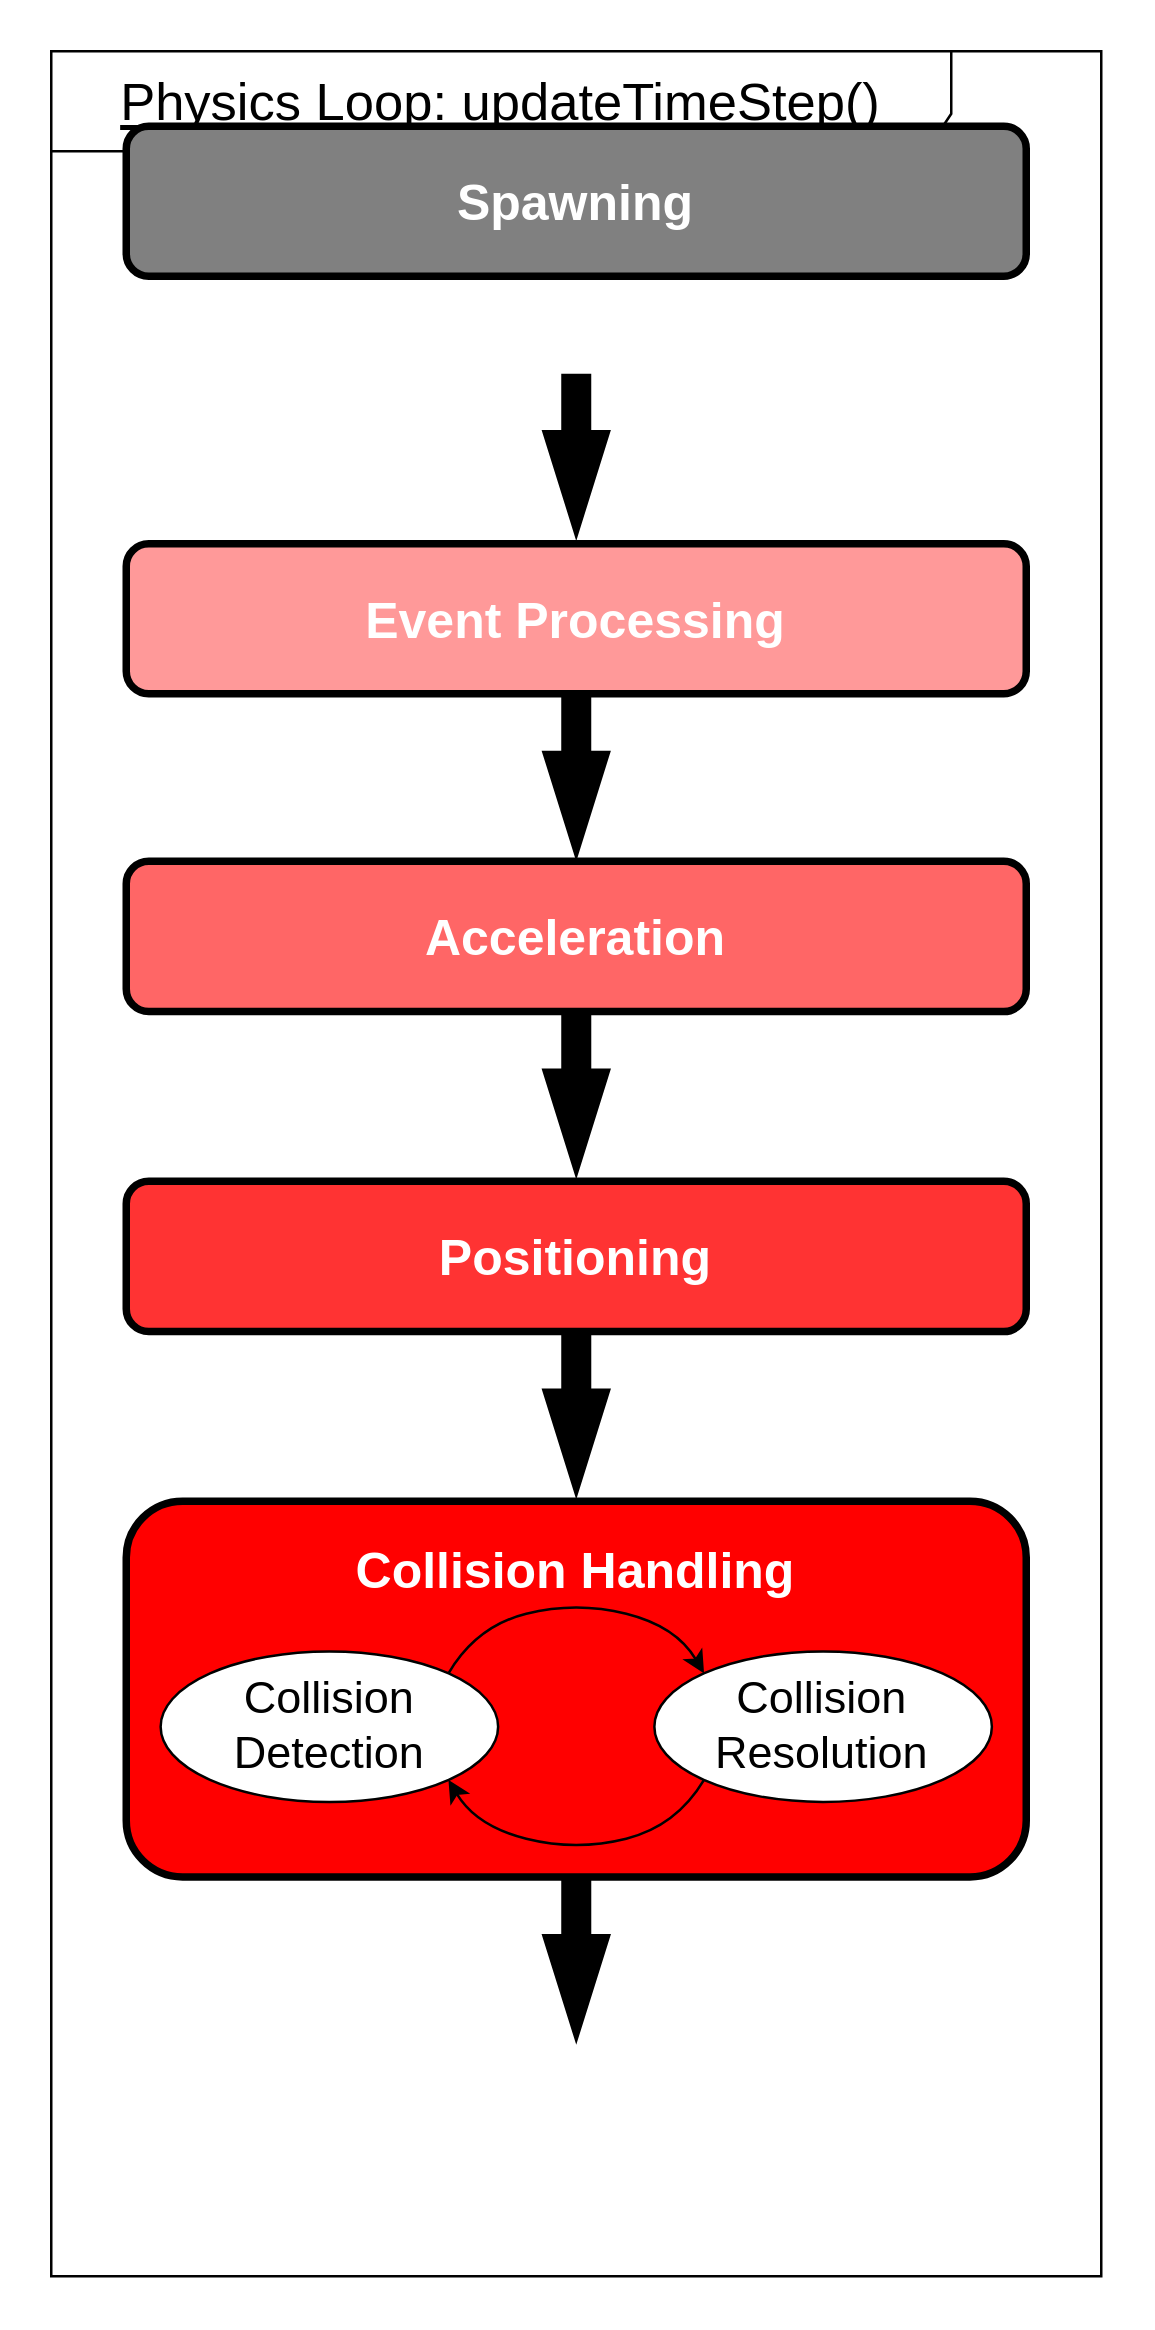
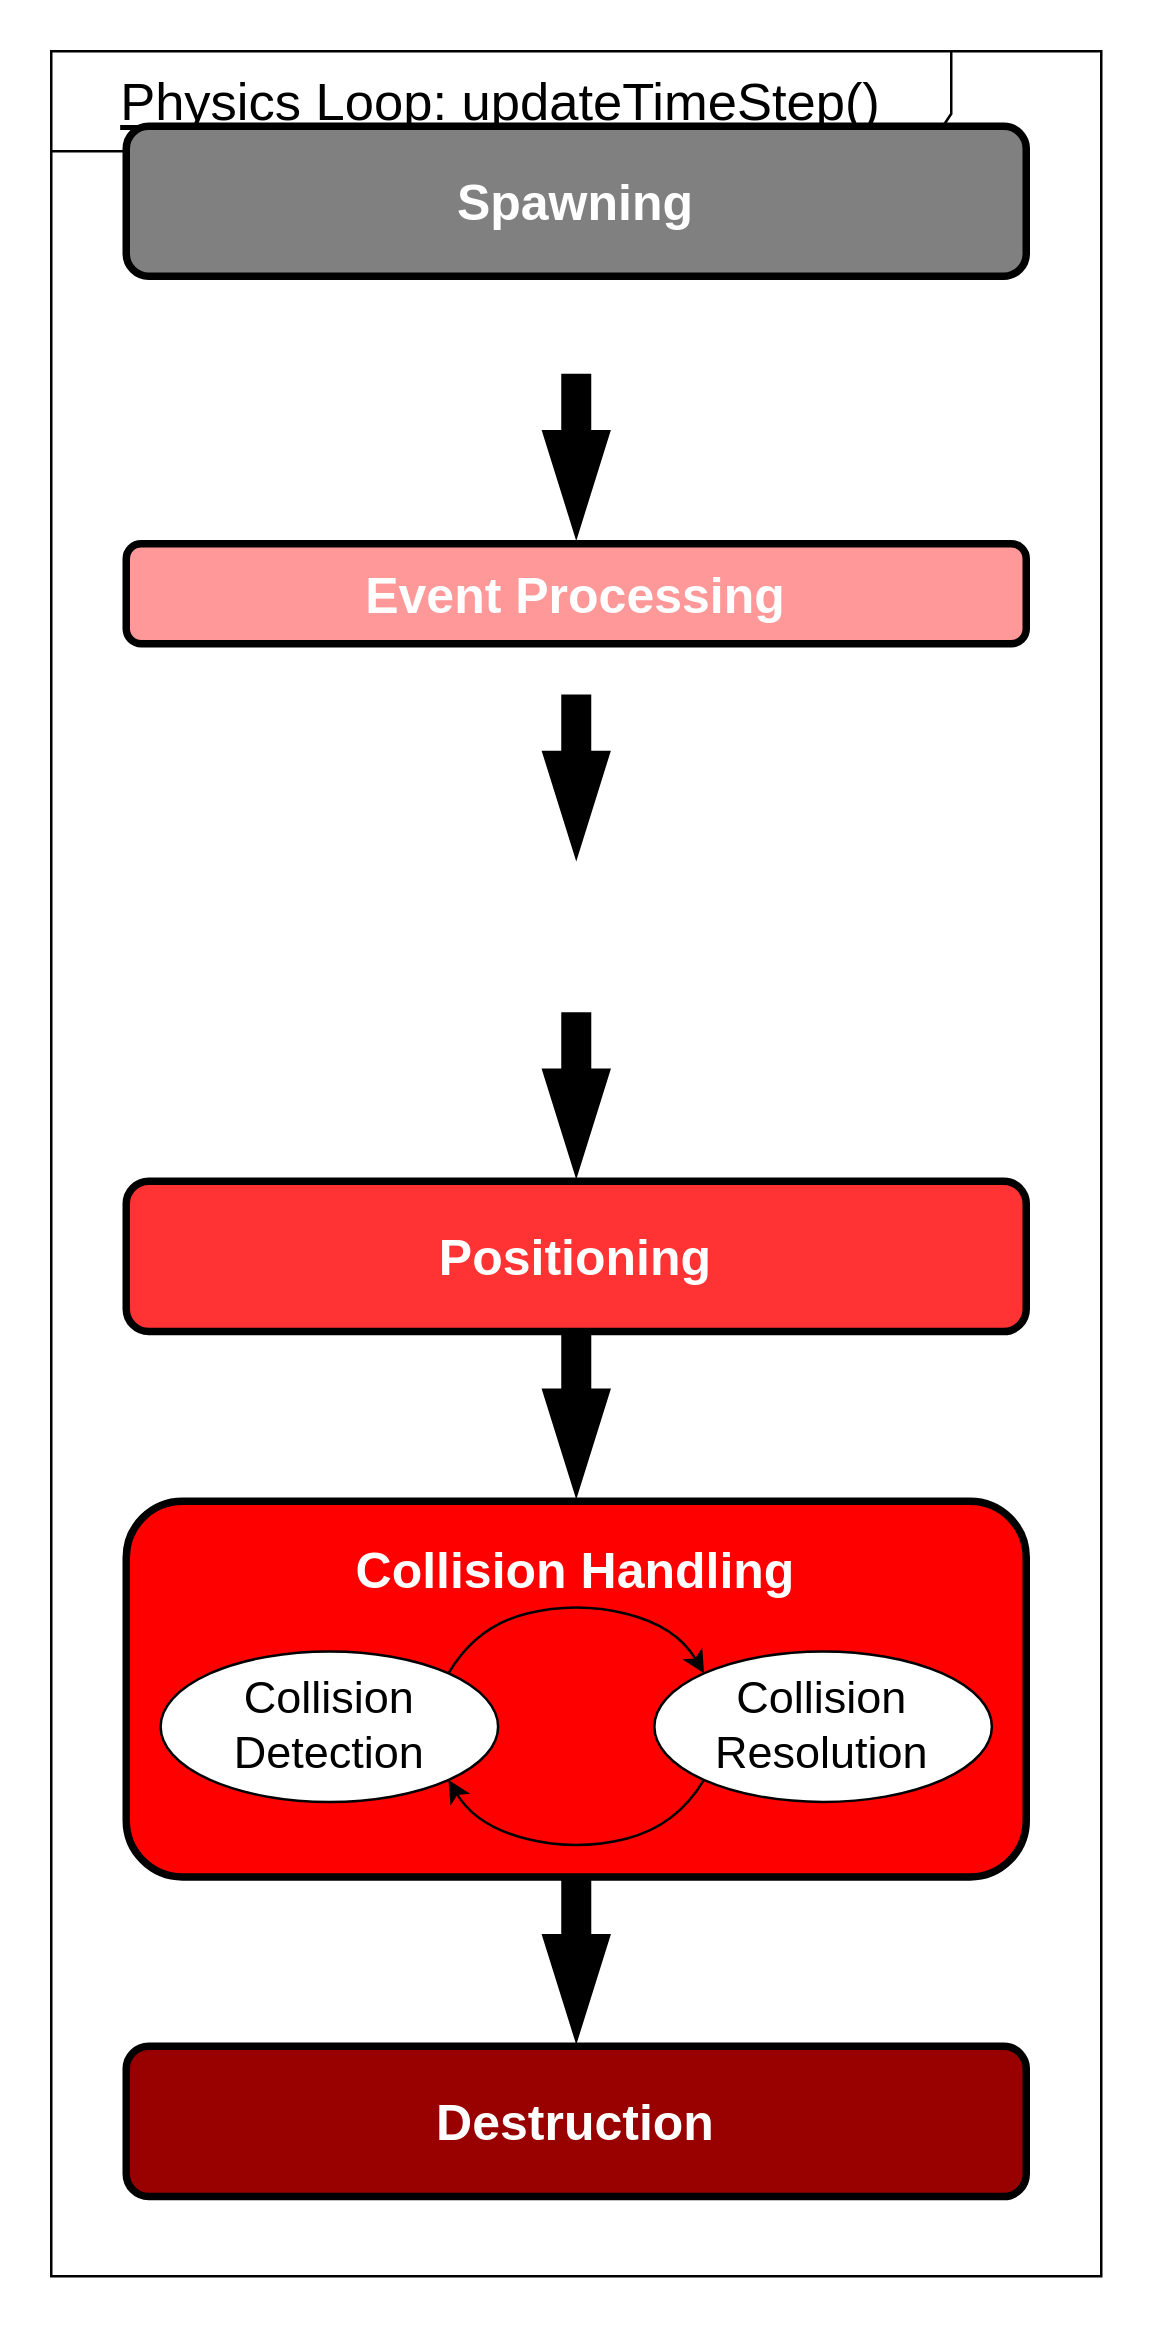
node "Event Processing": size 900x150 -> 900x100
node "Acceleration": removed
node "Destruction": added
